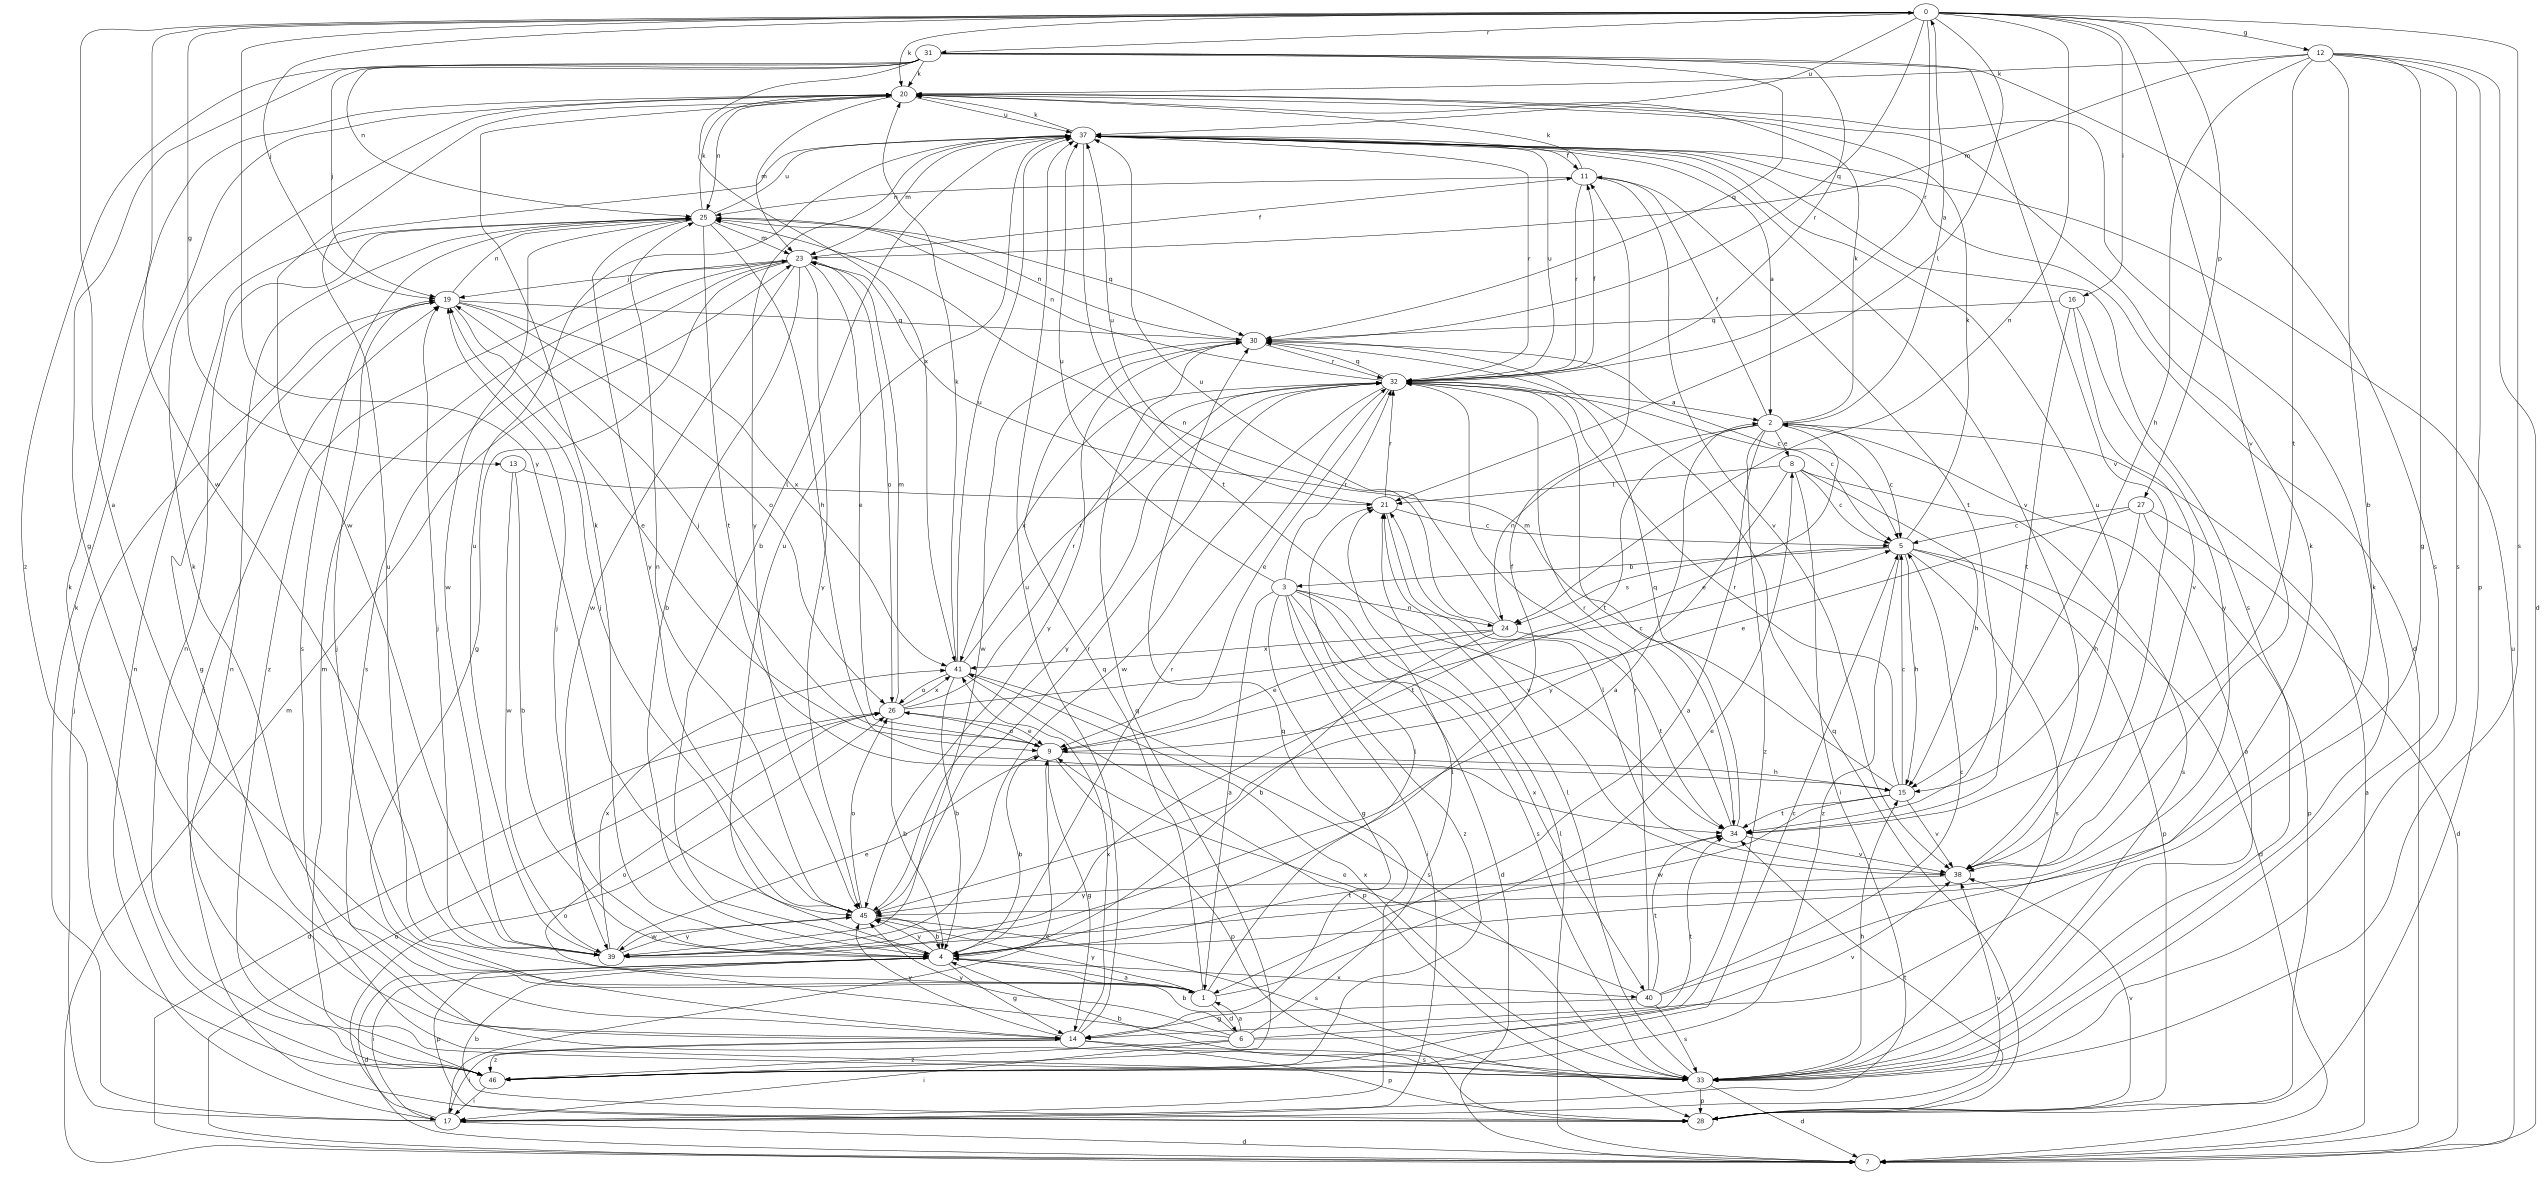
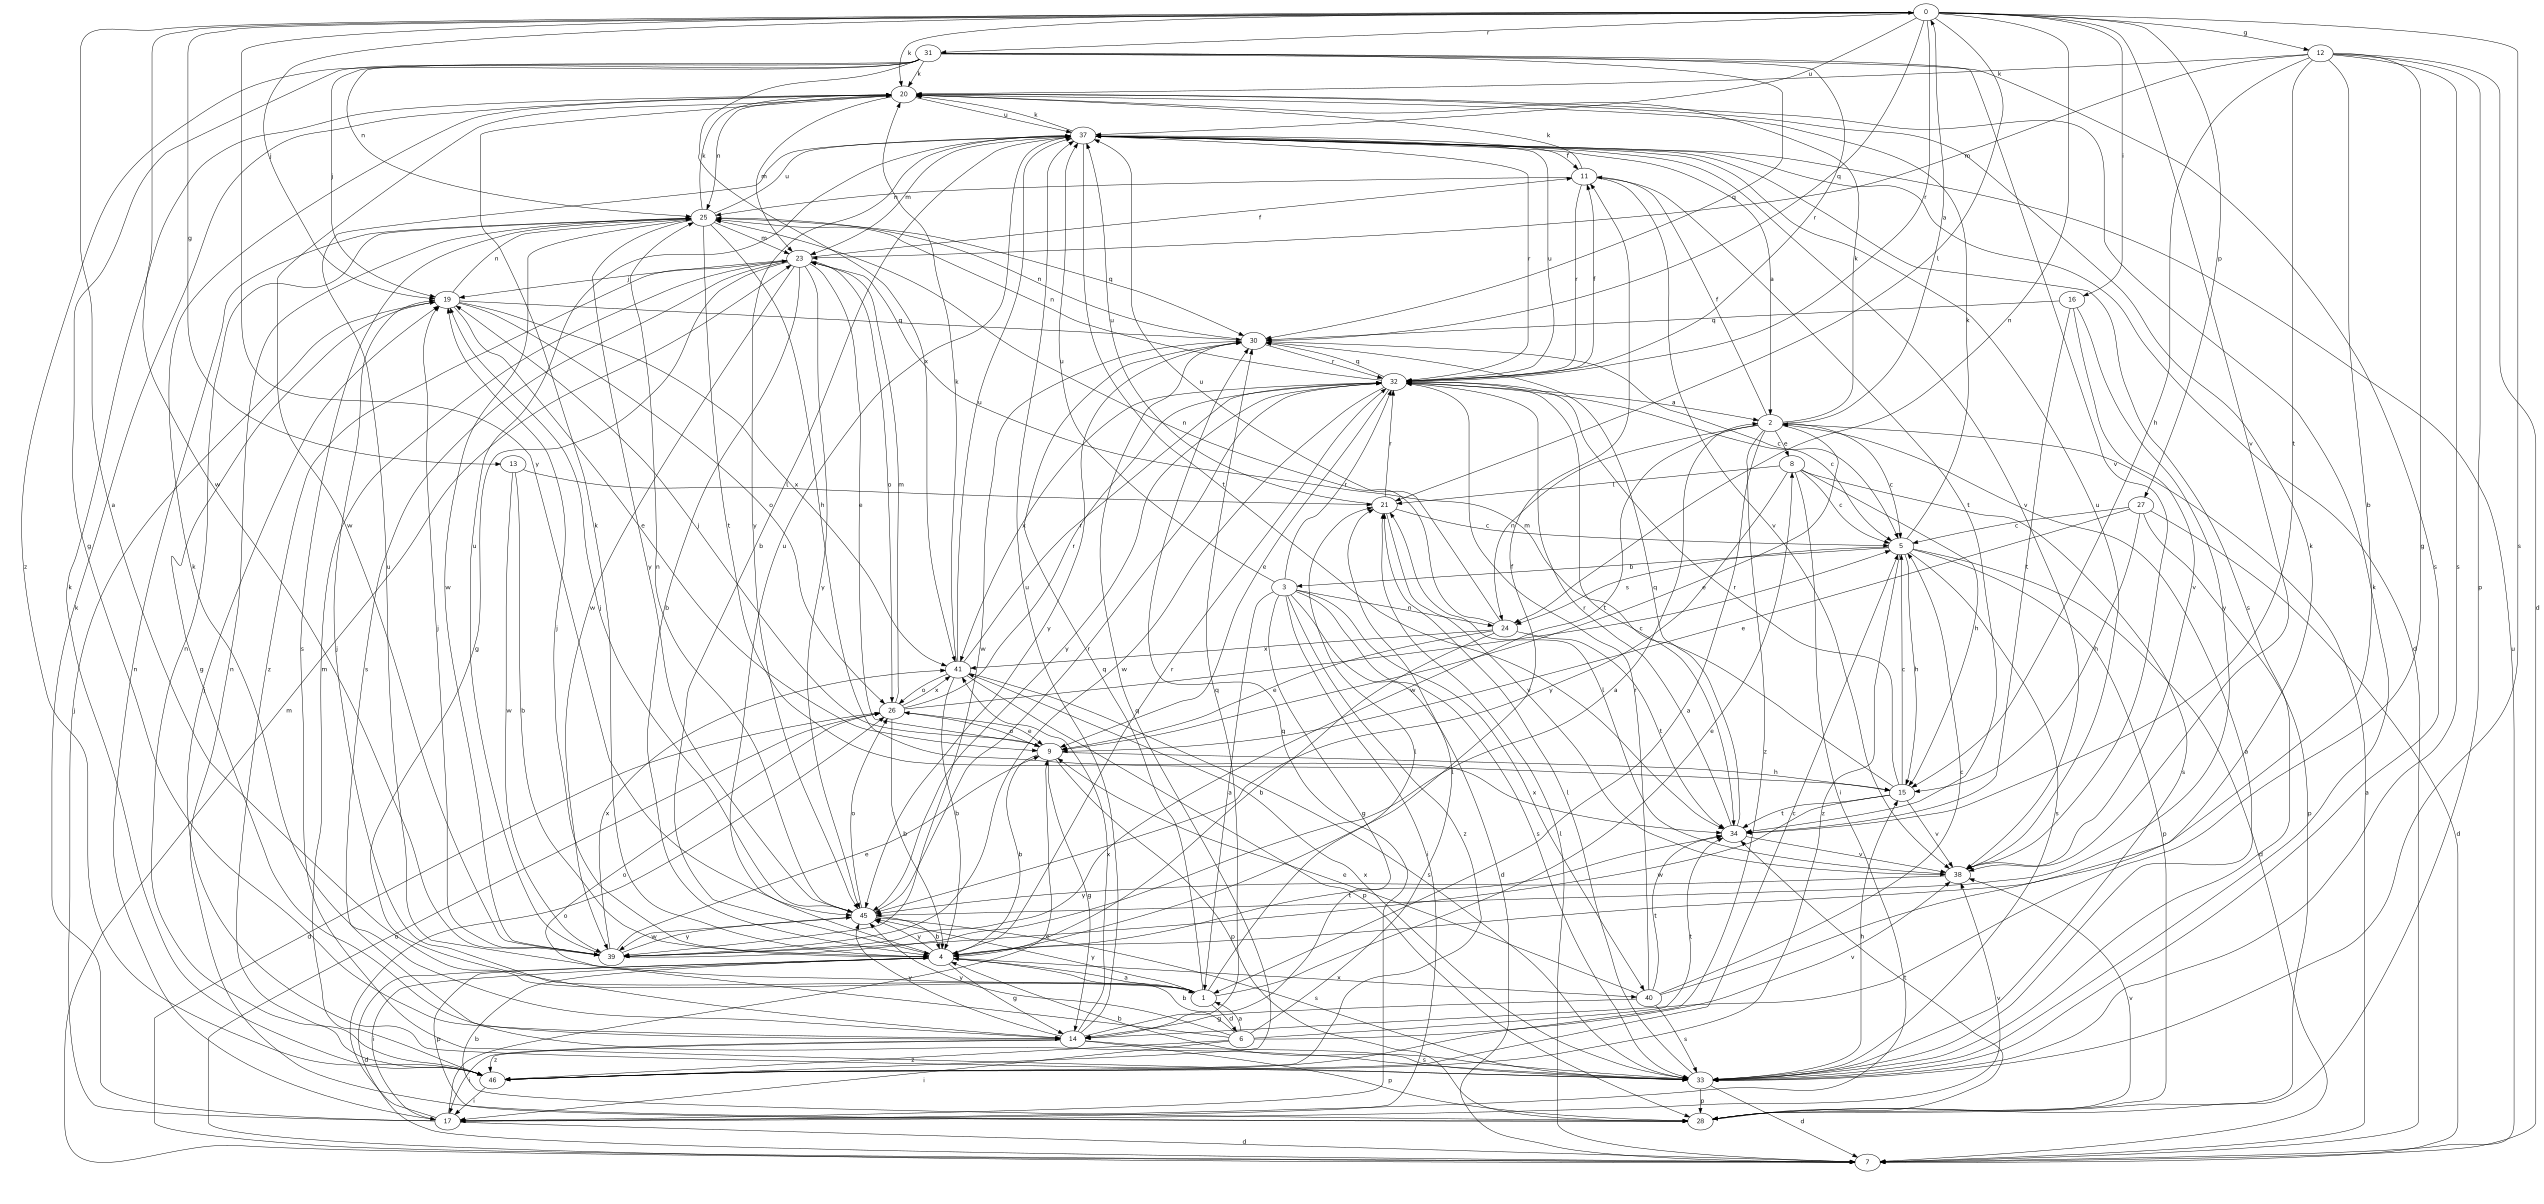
edge "2" -> "39": label "t" -> "w"
edge "28" -> "30": now "14" -> "30"
